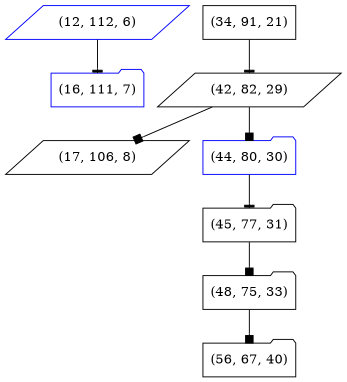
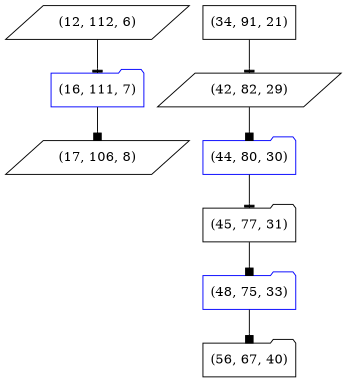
node "(12, 112, 6)": color blue -> black
edge "(42, 82, 29)" -> "(17, 106, 8)": now "(16, 111, 7)" -> "(17, 106, 8)"
node "(48, 75, 33)": color black -> blue
